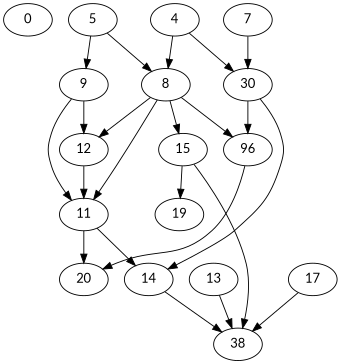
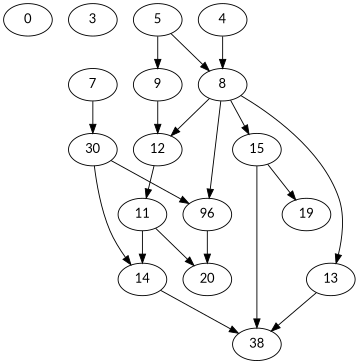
node "3": added
edge "4" -> "30": removed
edge "9" -> "11": removed
edge "8" -> "11": now "8" -> "13"
node "17": removed
